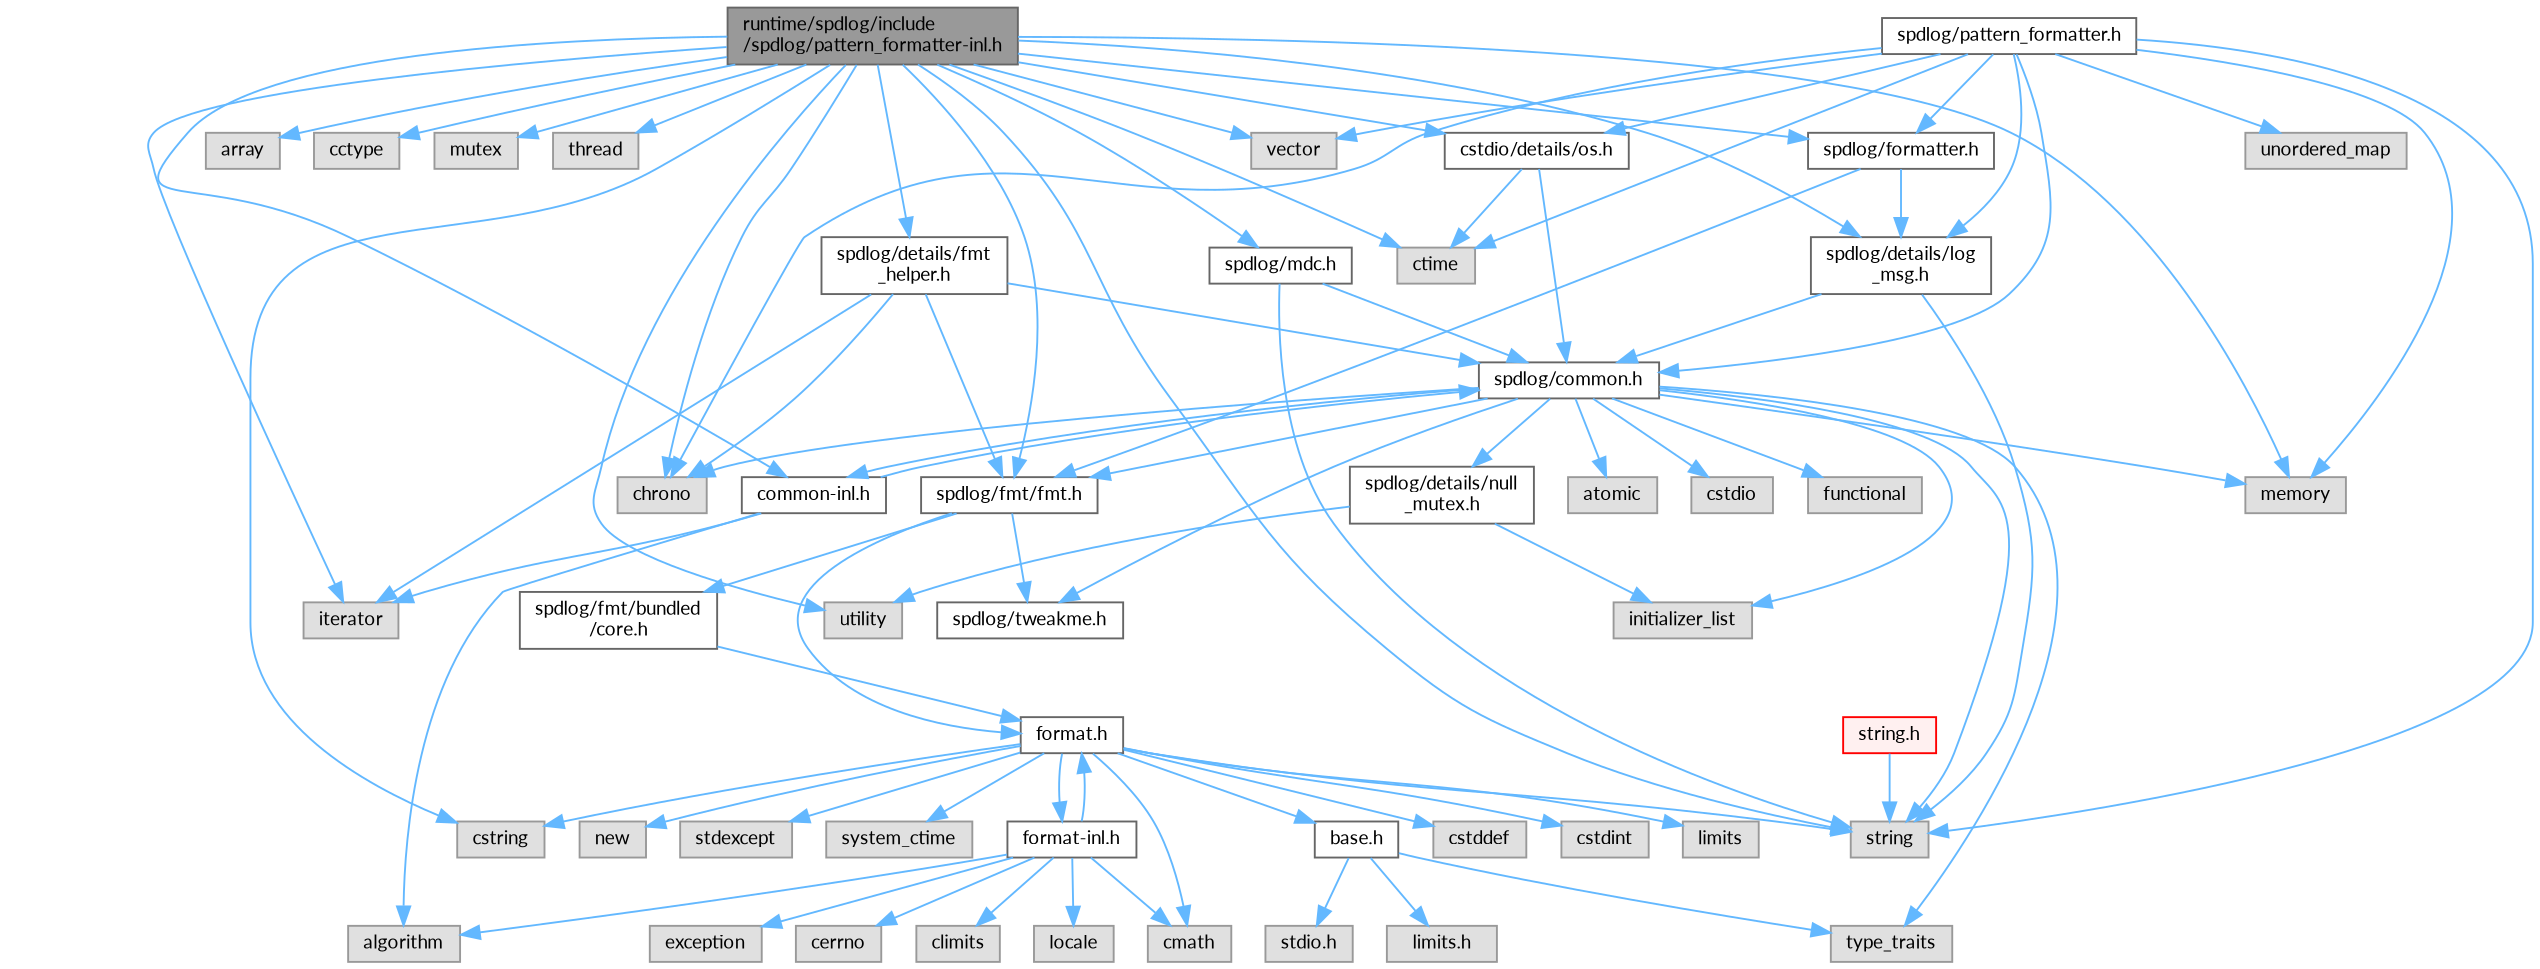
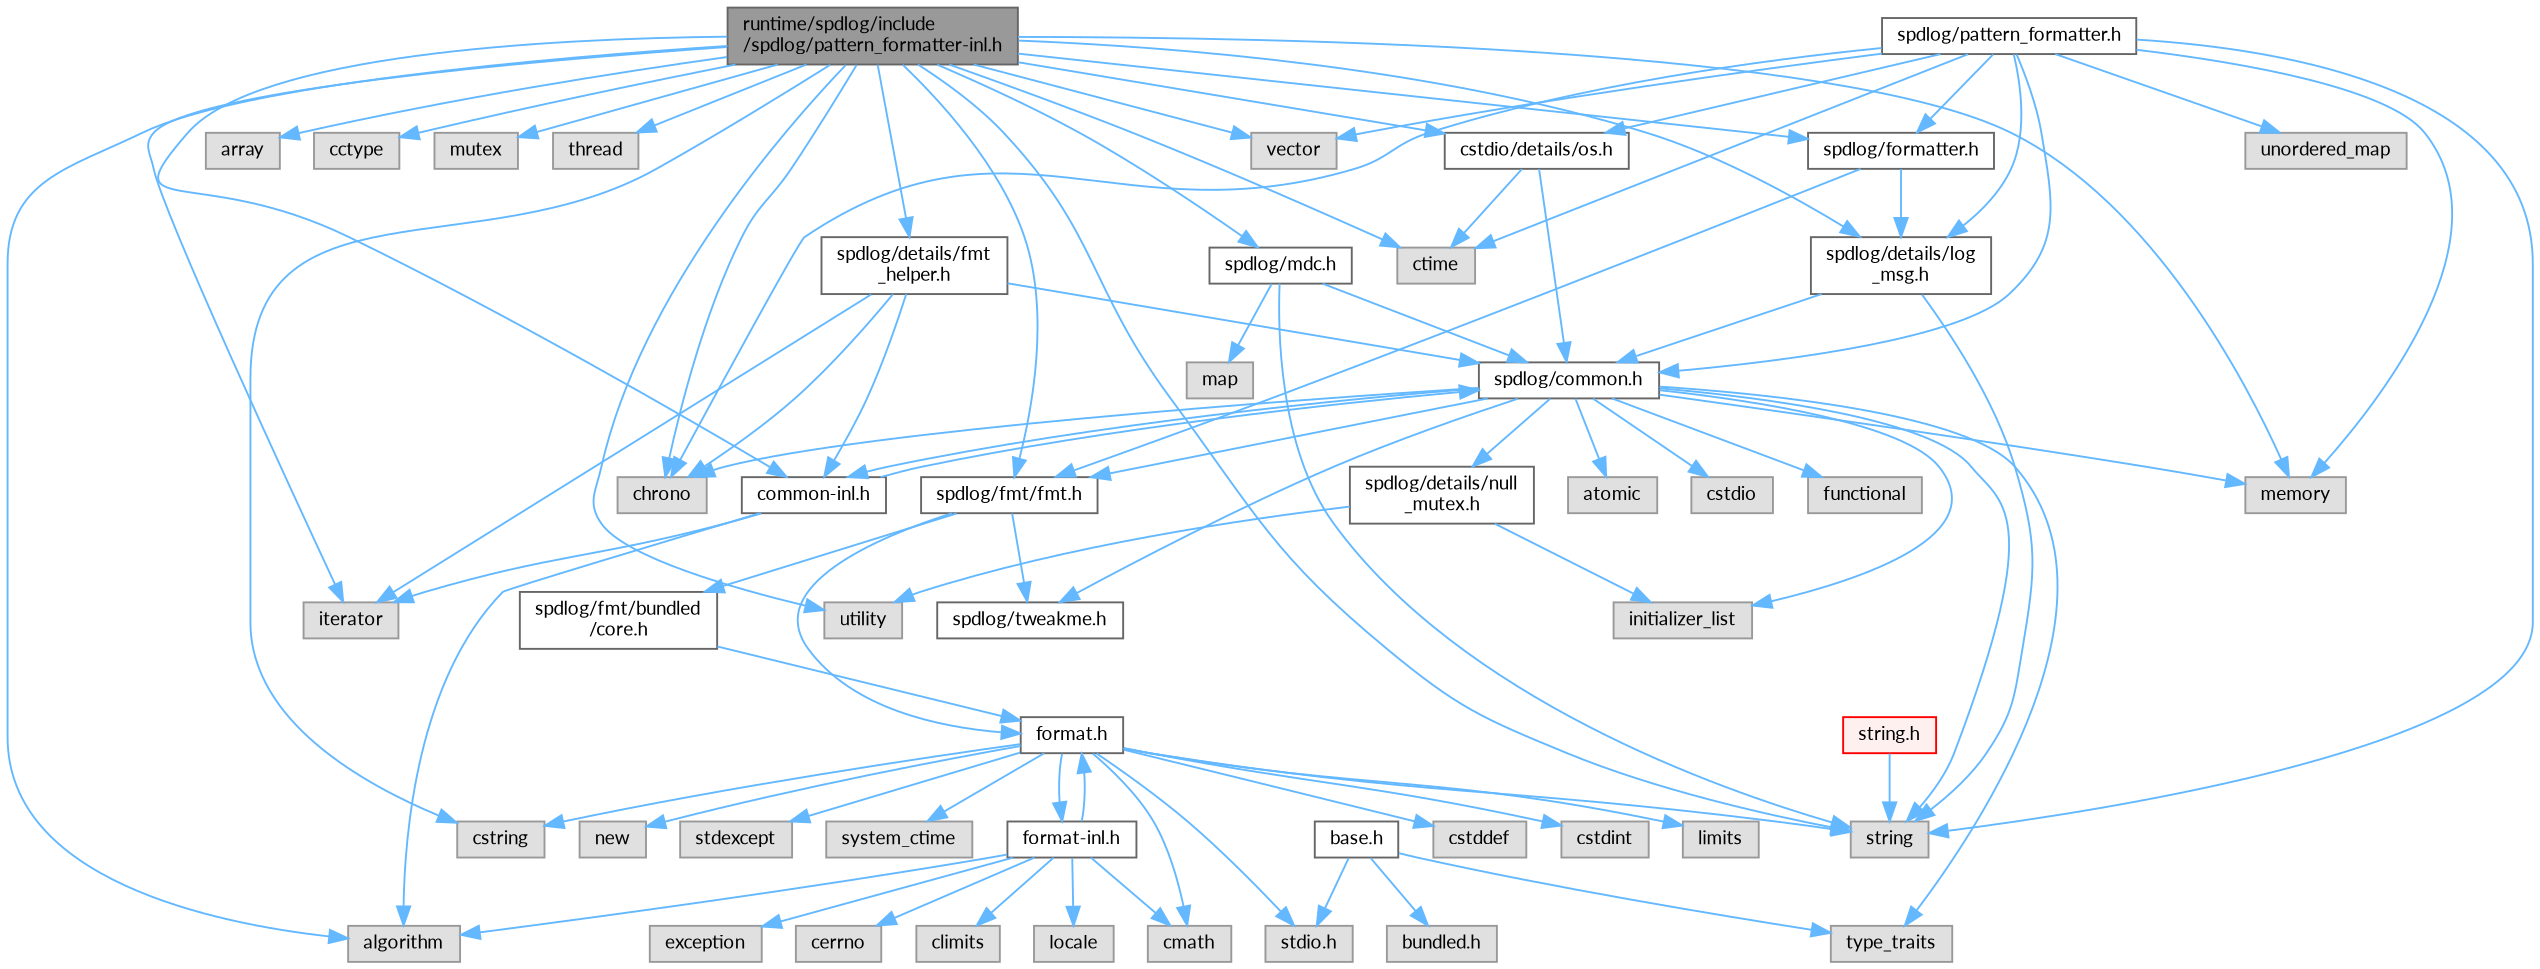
edge "runtime/spdlog/include /spdlog/pattern_formatter-inl.h" -> "algorithm": added
edge "spdlog/details/fmt _helper.h" -> "spdlog/fmt/fmt.h": now "spdlog/details/fmt _helper.h" -> "common-inl.h"
node "map": added
edge "format.h" -> "base.h": now "format.h" -> "stdio.h"
node "limits.h": label "limits.h" -> "bundled.h"
